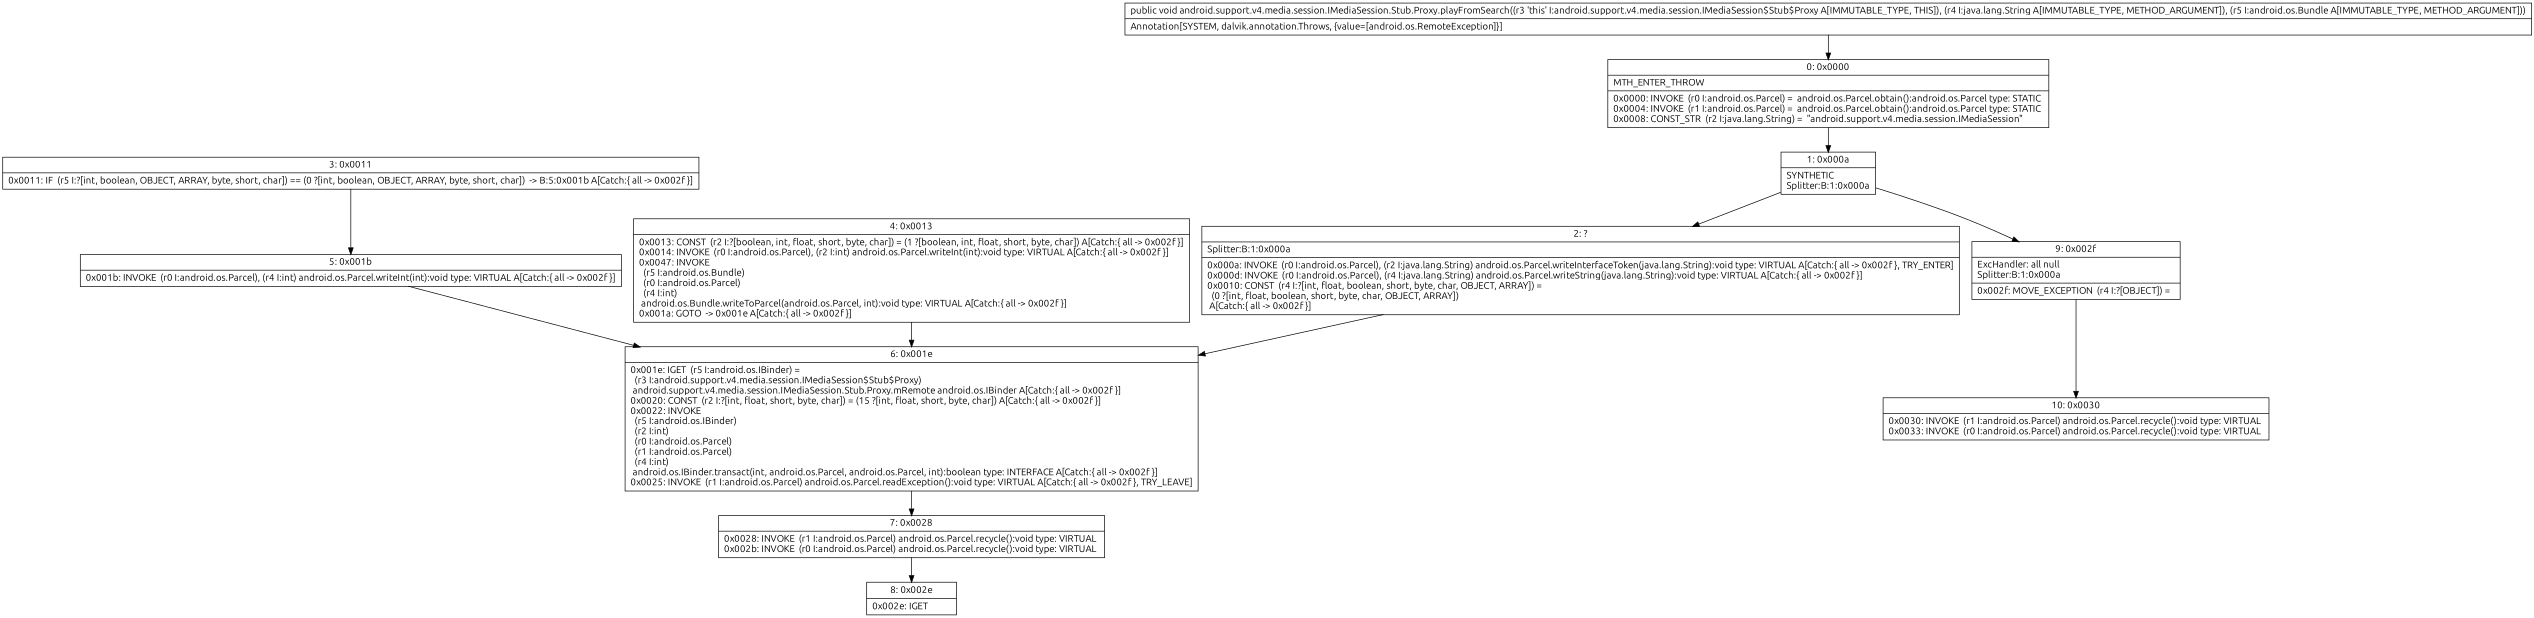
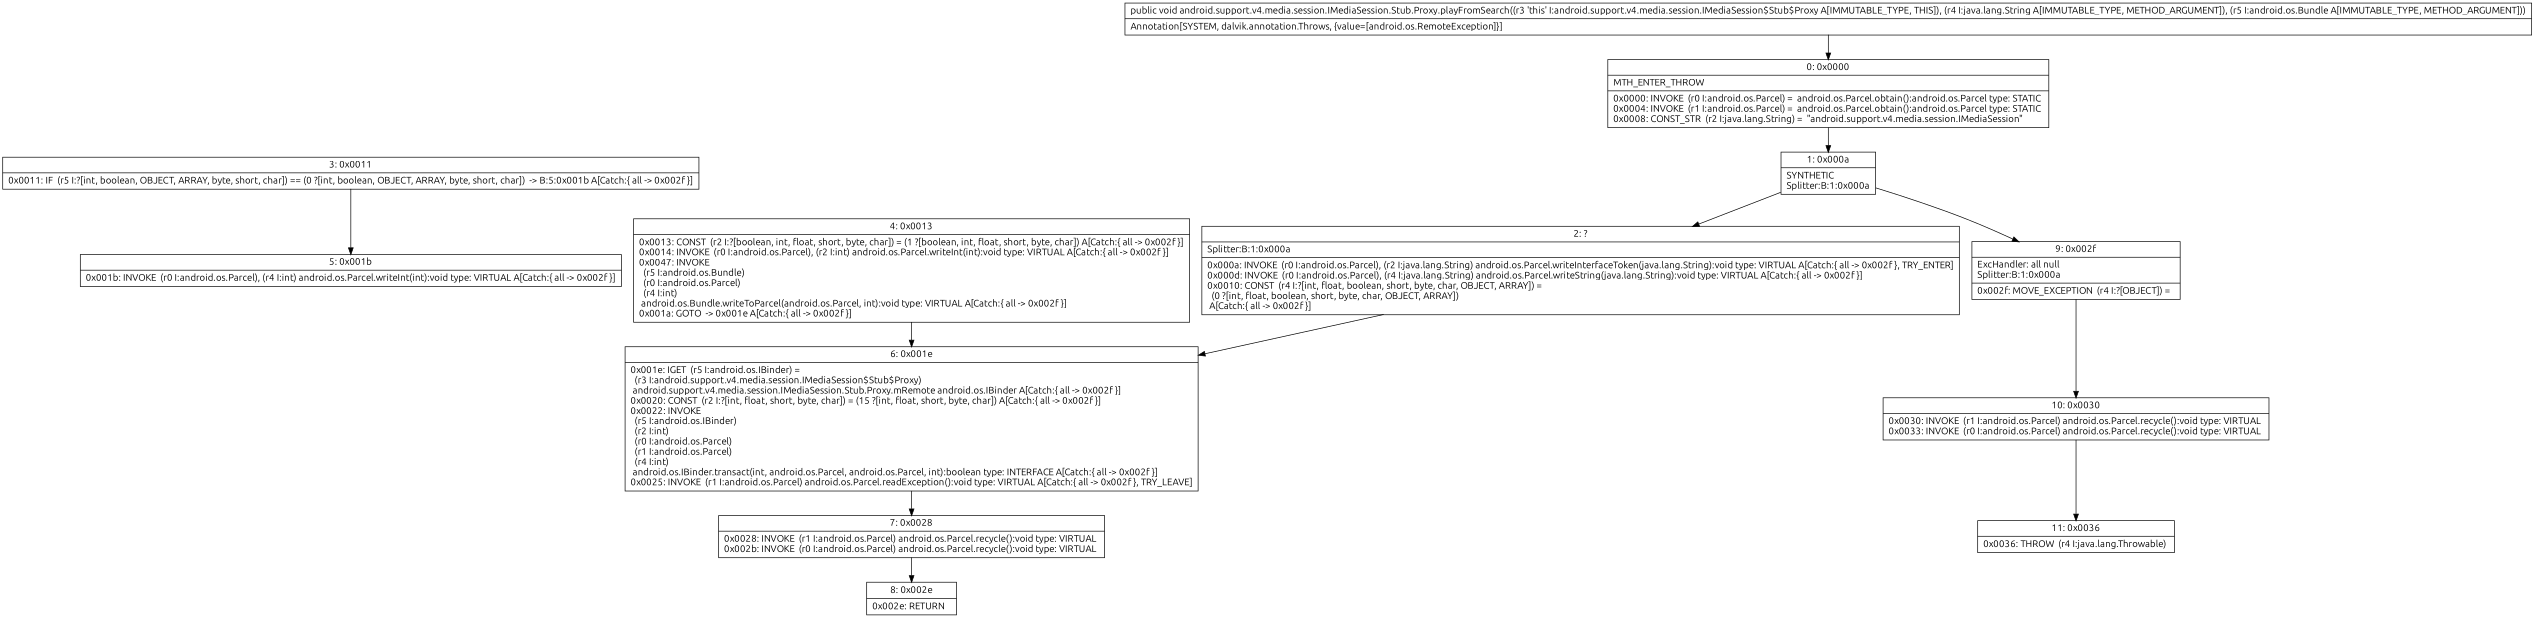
edge "5: 0x001b" -> "6: 0x001e": removed
node "11: 0x0036": added
node "8: 0x002e": text "0x002e: IGET" -> "0x002e: RETURN"
